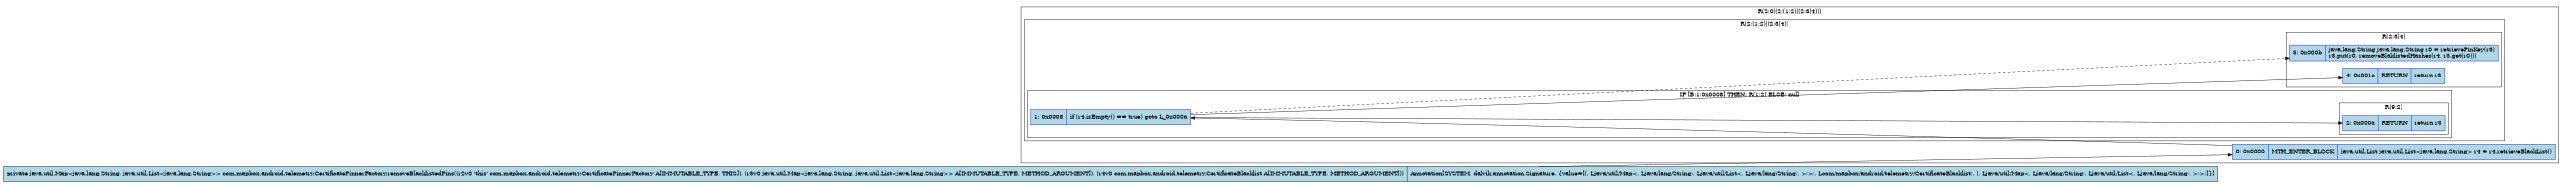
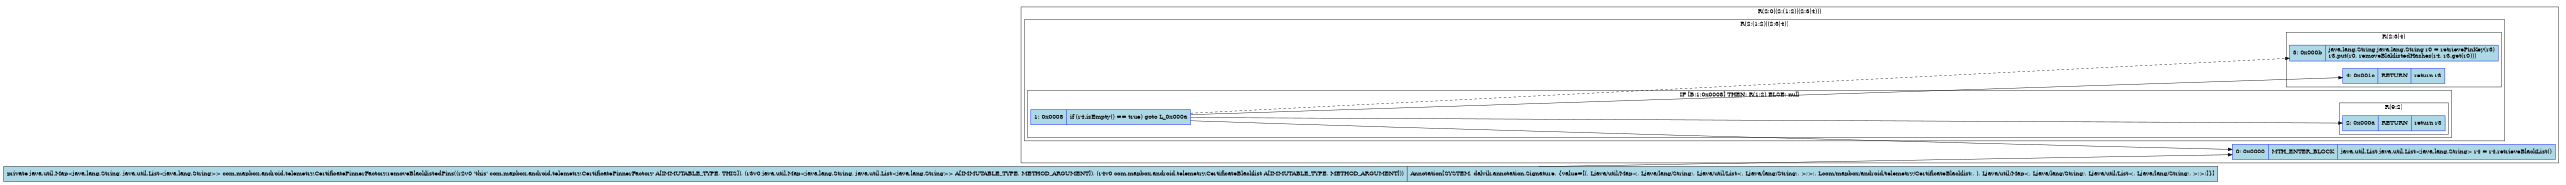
edge "0: 0x0000" -> "1: 0x0008": reversed
